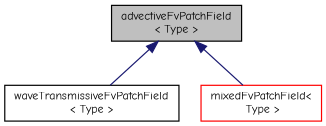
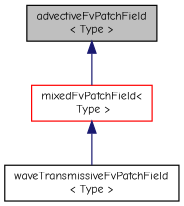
edge "waveTransmissiveFvPatchField < Type >" -> "advectiveFvPatchField < Type >": now "waveTransmissiveFvPatchField < Type >" -> "mixedFvPatchField< Type >"
